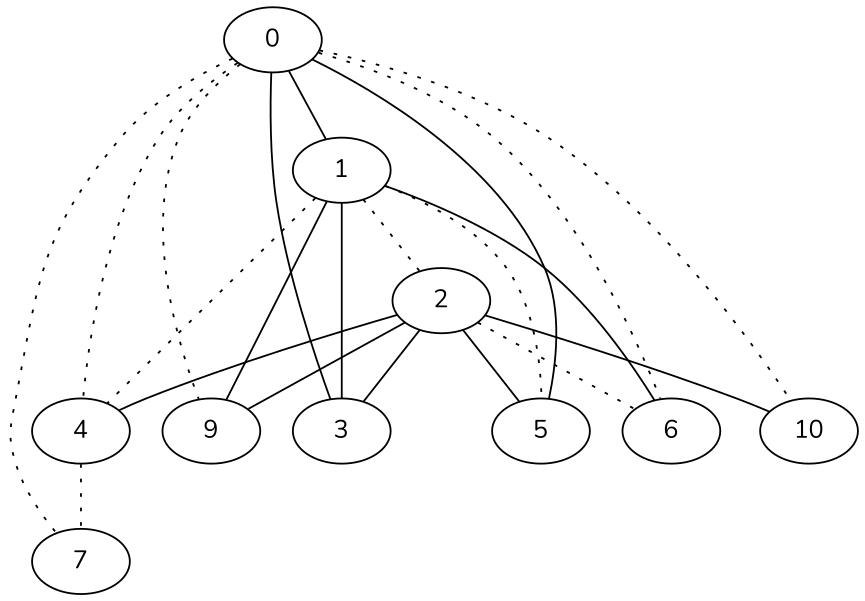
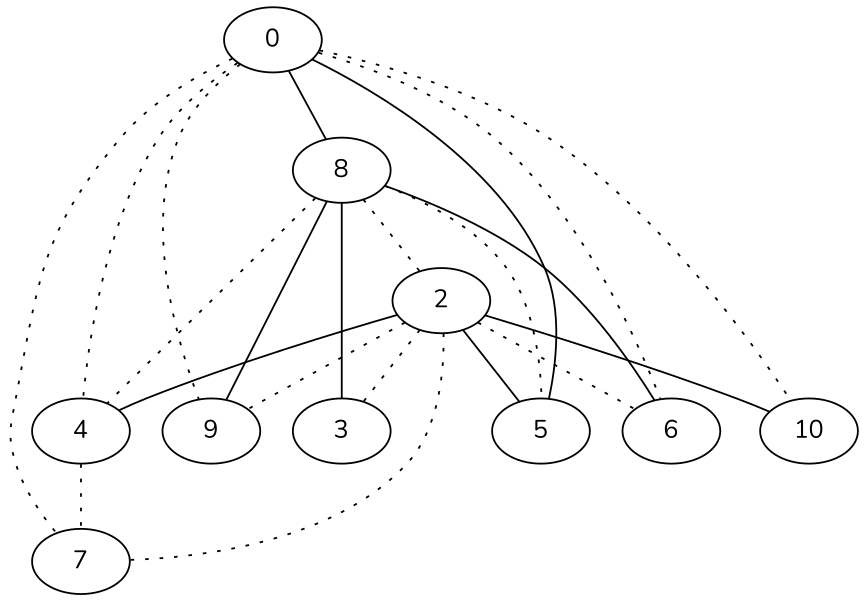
node "1": label "1" -> "8"
edge "0" -- "3": removed
edge "2" -- "9": style solid -> dotted
edge "2" -- "3": style solid -> dotted
edge "2" -- "7": added
